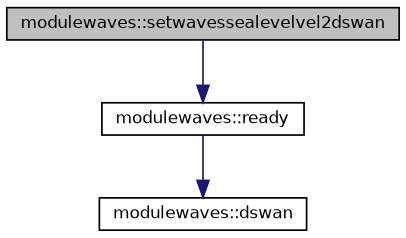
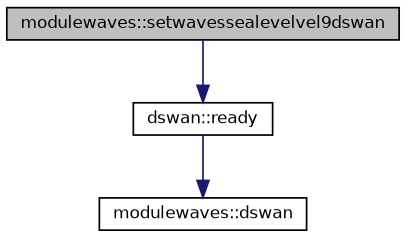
node "modulewaves::setwavessealevelvel2dswan": label "modulewaves::setwavessealevelvel2dswan" -> "modulewaves::setwavessealevelvel9dswan"
node "modulewaves::ready": label "modulewaves::ready" -> "dswan::ready"
